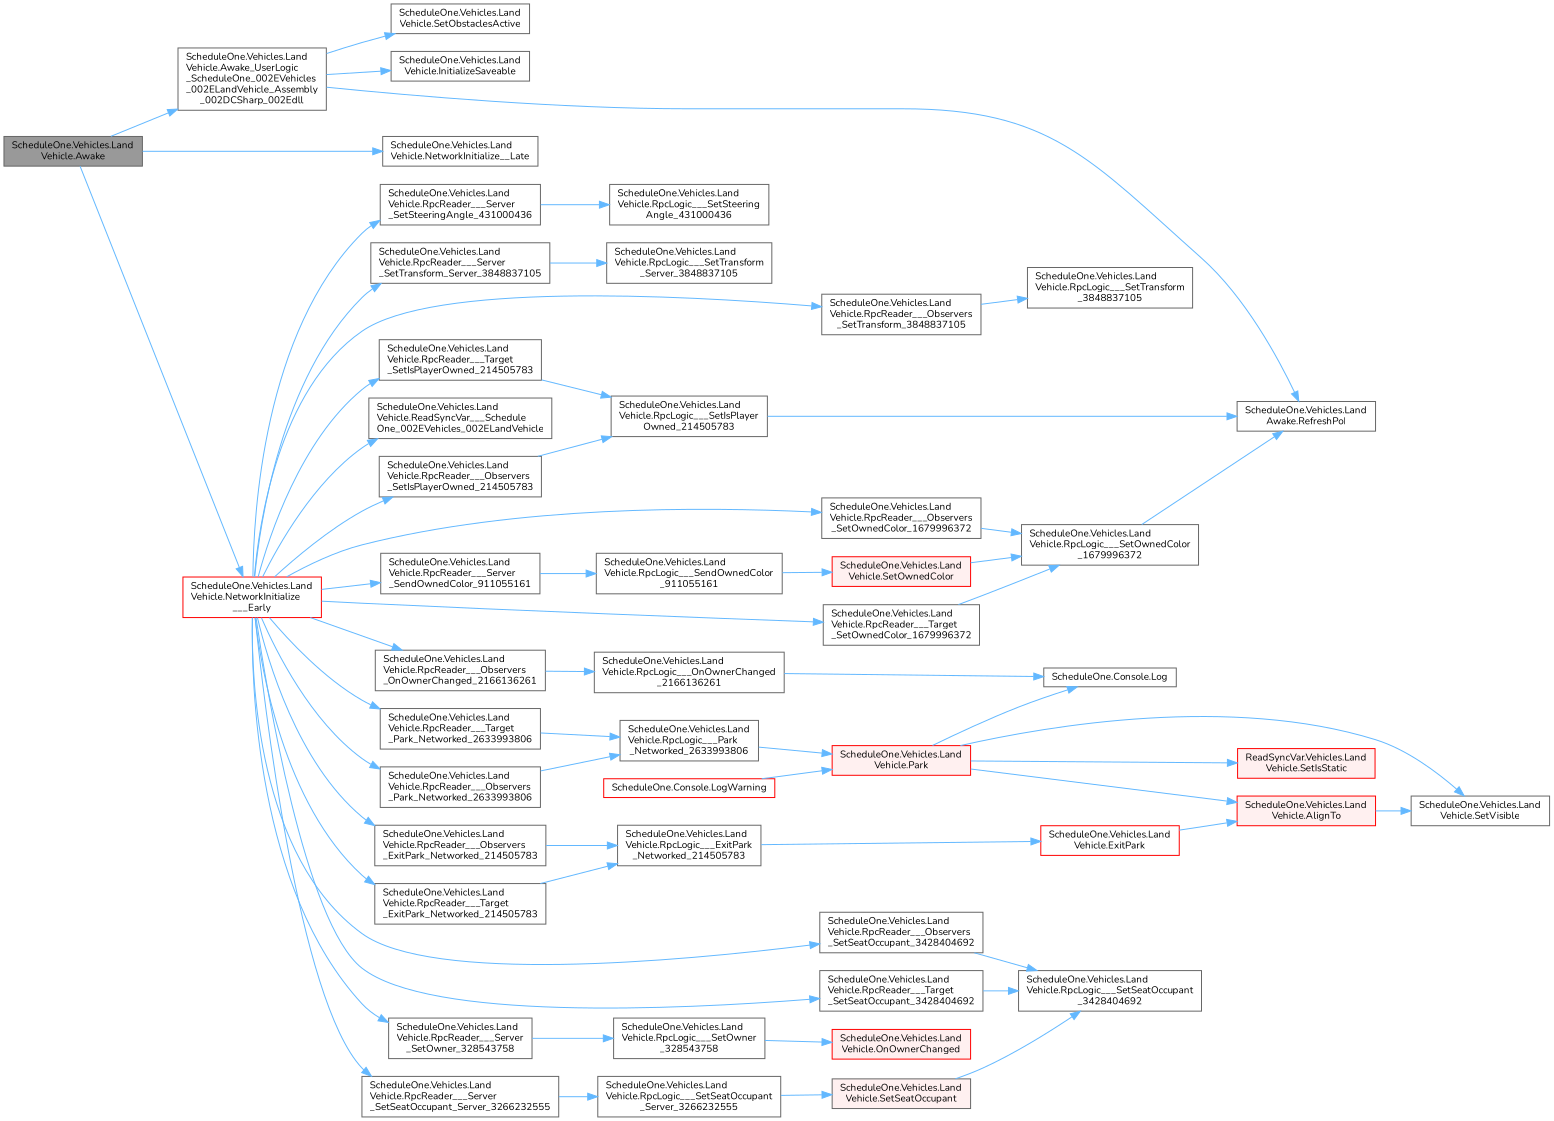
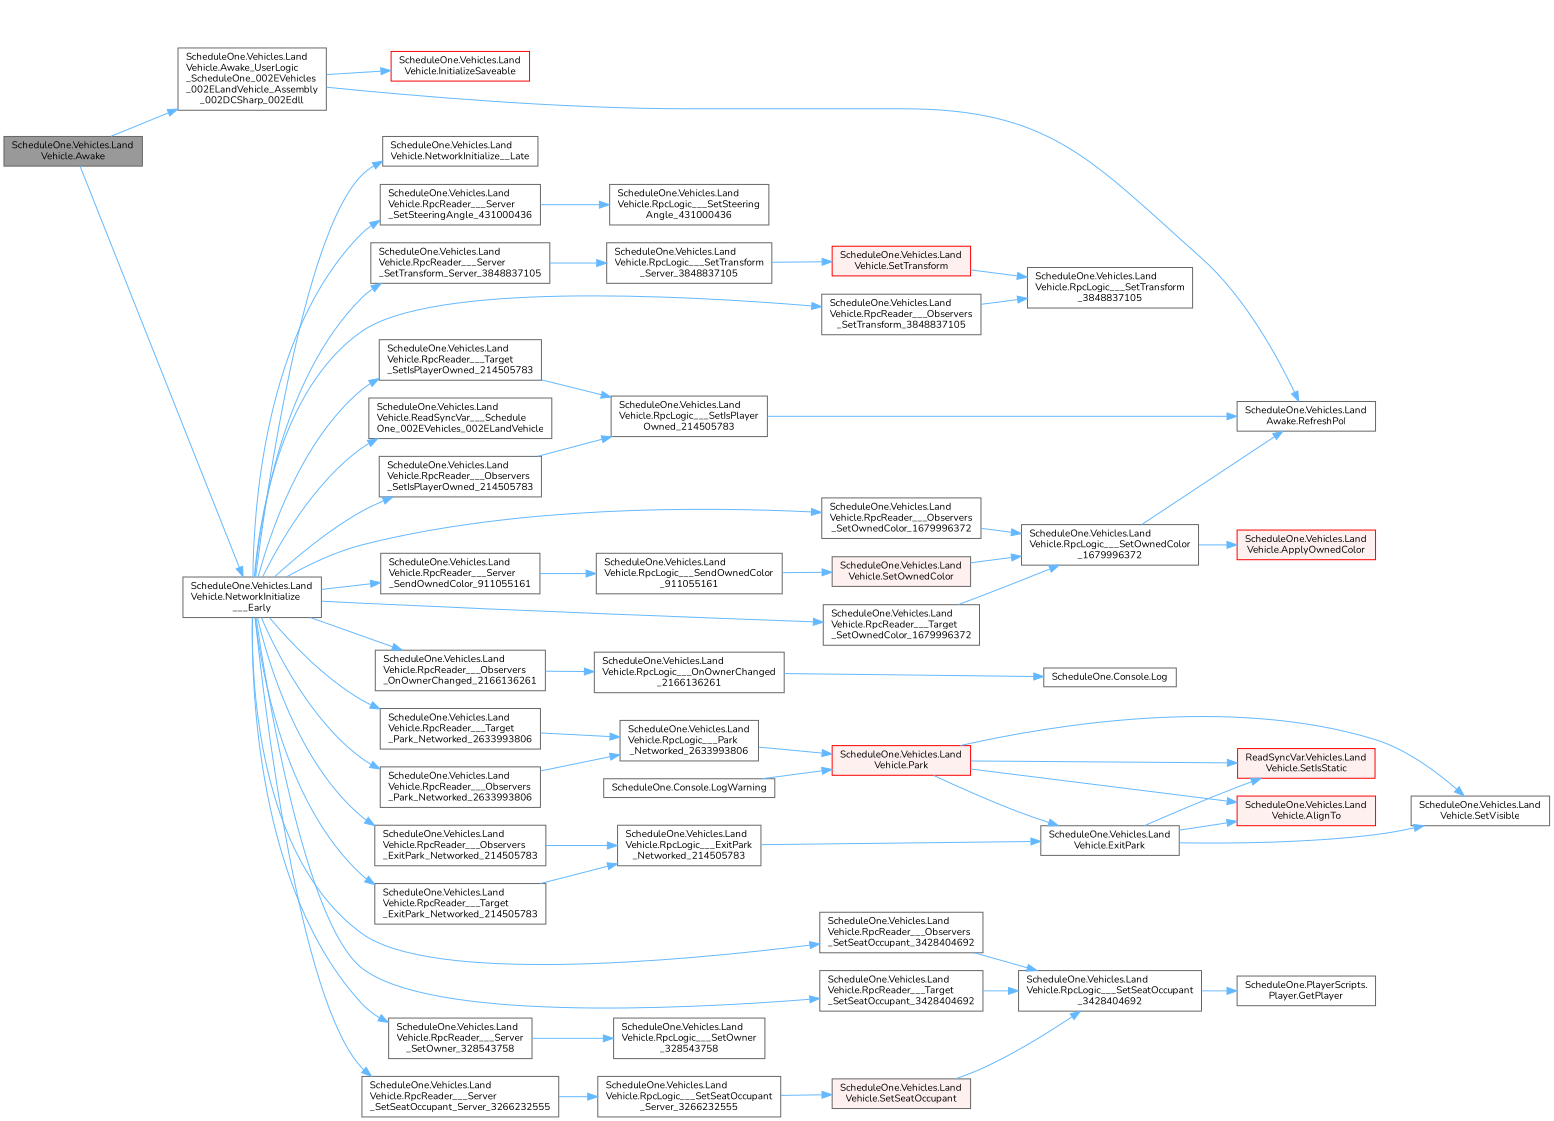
node "ScheduleOne.Vehicles.Land Vehicle.SetObstaclesActive": removed
node "ScheduleOne.Vehicles.Land Vehicle.InitializeSaveable": color grey40 -> red
edge "ScheduleOne.Vehicles.Land Vehicle.Awake" -> "ScheduleOne.Vehicles.Land Vehicle.NetworkInitialize__Late": now "ScheduleOne.Vehicles.Land Vehicle.NetworkInitialize ___Early" -> "ScheduleOne.Vehicles.Land Vehicle.NetworkInitialize__Late"
node "ScheduleOne.Vehicles.Land Vehicle.SetTransform": added
node "ScheduleOne.Vehicles.Land Vehicle.ApplyOwnedColor": added
node "ScheduleOne.Vehicles.Land Vehicle.SetOwnedColor": color red -> grey40
node "ScheduleOne.Vehicles.Land Vehicle.NetworkInitialize ___Early": color red -> grey40
edge "ScheduleOne.Vehicles.Land Vehicle.Park" -> "ScheduleOne.Console.Log": now "ScheduleOne.Vehicles.Land Vehicle.Park" -> "ScheduleOne.Vehicles.Land Vehicle.ExitPark"
node "ScheduleOne.Console.LogWarning": color red -> grey40
edge "ScheduleOne.Vehicles.Land Vehicle.ExitPark" -> "ReadSyncVar.Vehicles.Land Vehicle.SetIsStatic": added
edge "ScheduleOne.Vehicles.Land Vehicle.AlignTo" -> "ScheduleOne.Vehicles.Land Vehicle.SetVisible": now "ScheduleOne.Vehicles.Land Vehicle.ExitPark" -> "ScheduleOne.Vehicles.Land Vehicle.SetVisible"
node "ScheduleOne.Vehicles.Land Vehicle.ExitPark": color red -> grey40
node "ScheduleOne.PlayerScripts. Player.GetPlayer": added
node "ScheduleOne.Vehicles.Land Vehicle.OnOwnerChanged": removed
